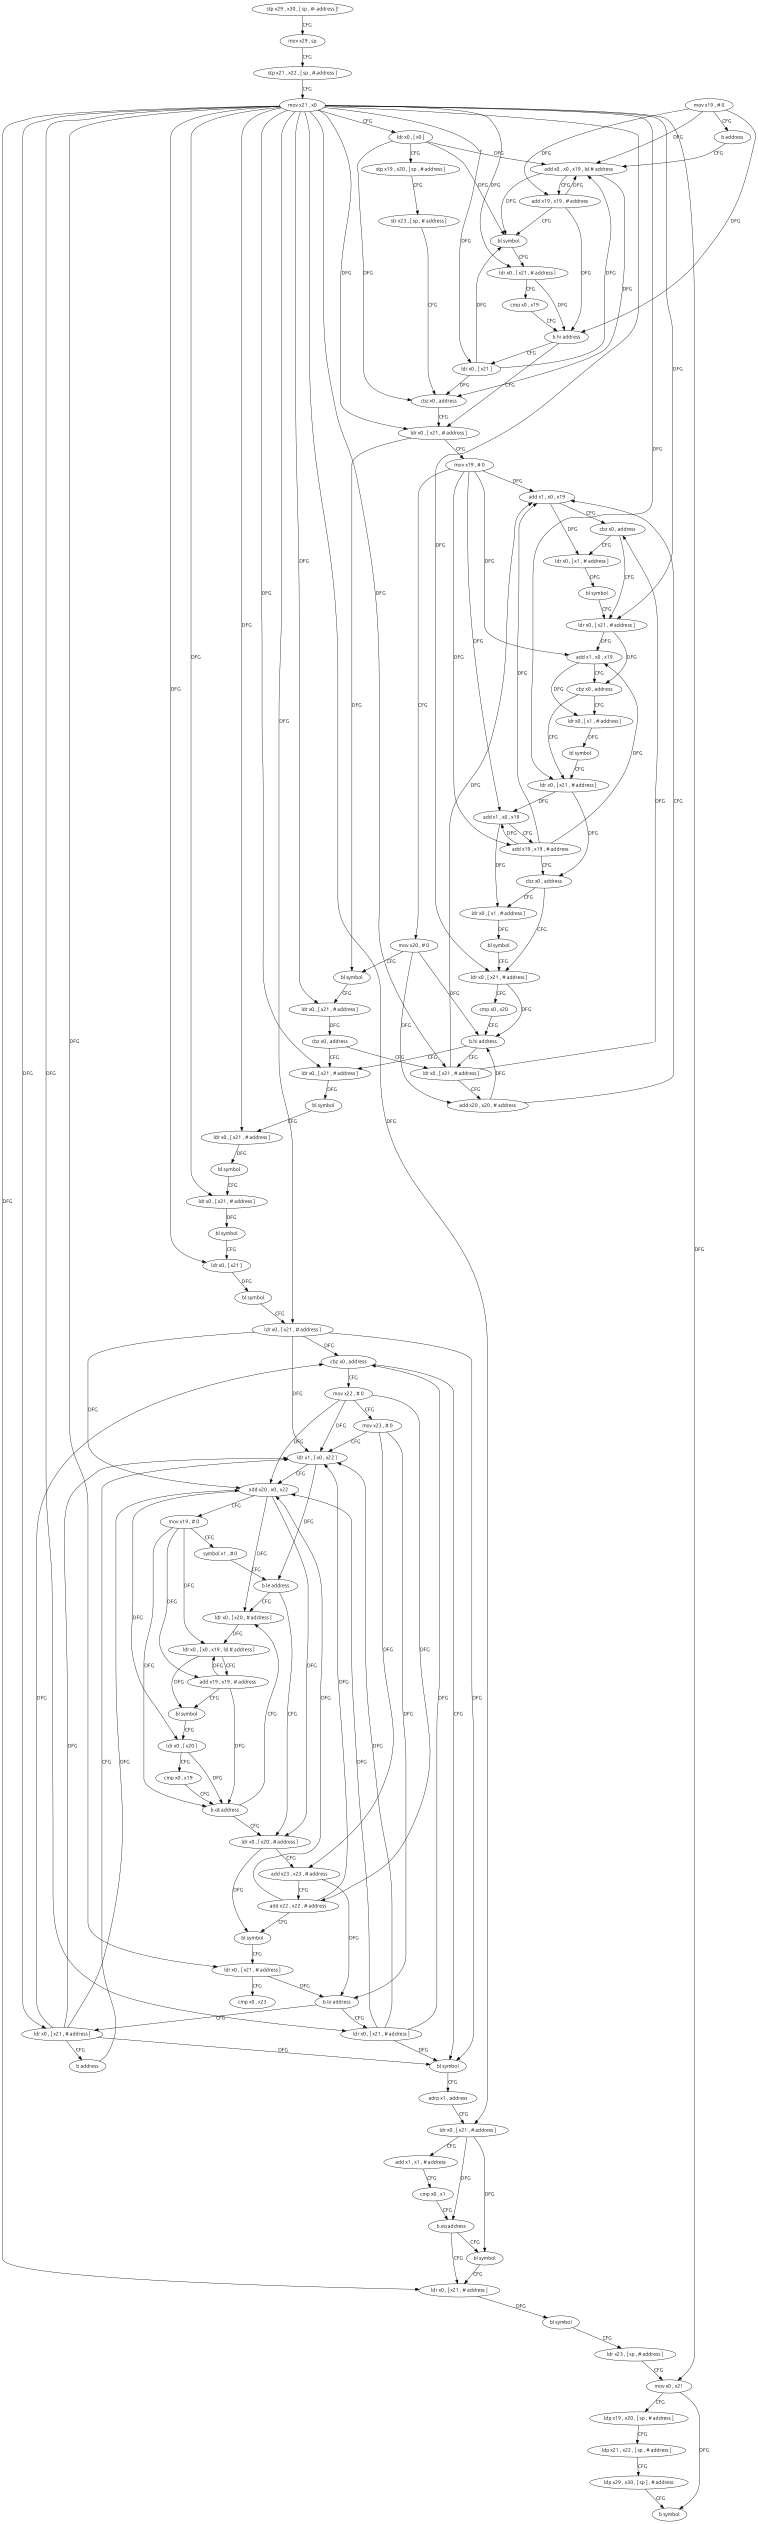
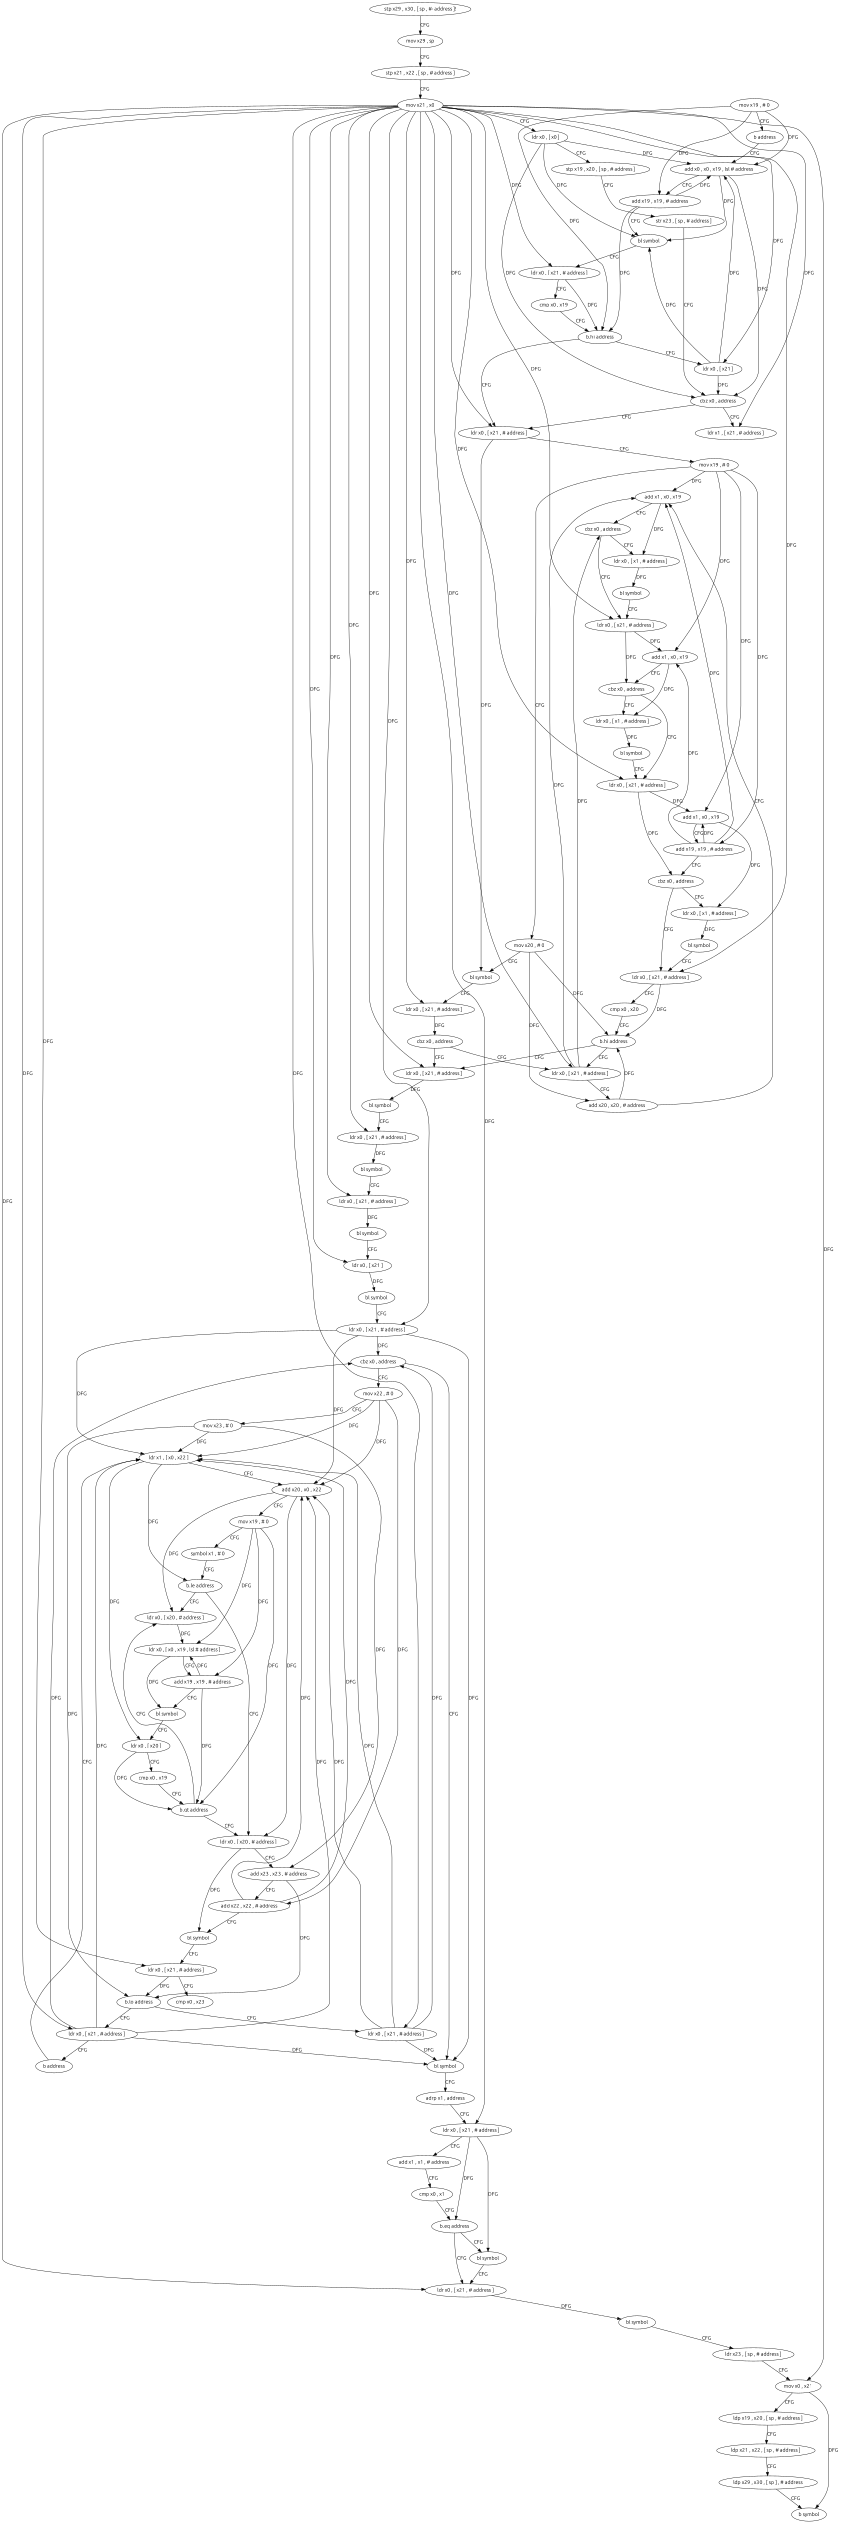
node "ldr x1 , [ x21 , # address ]": added
edge "mov x23 , # 0" -> "ldr x1 , [ x0 , x22 ]": label "CFG" -> "DFG"
edge "add x20 , x0 , x22" -> "ldr x0 , [ x20 ]": now "ldr x1 , [ x0 , x22 ]" -> "ldr x0 , [ x20 ]"
